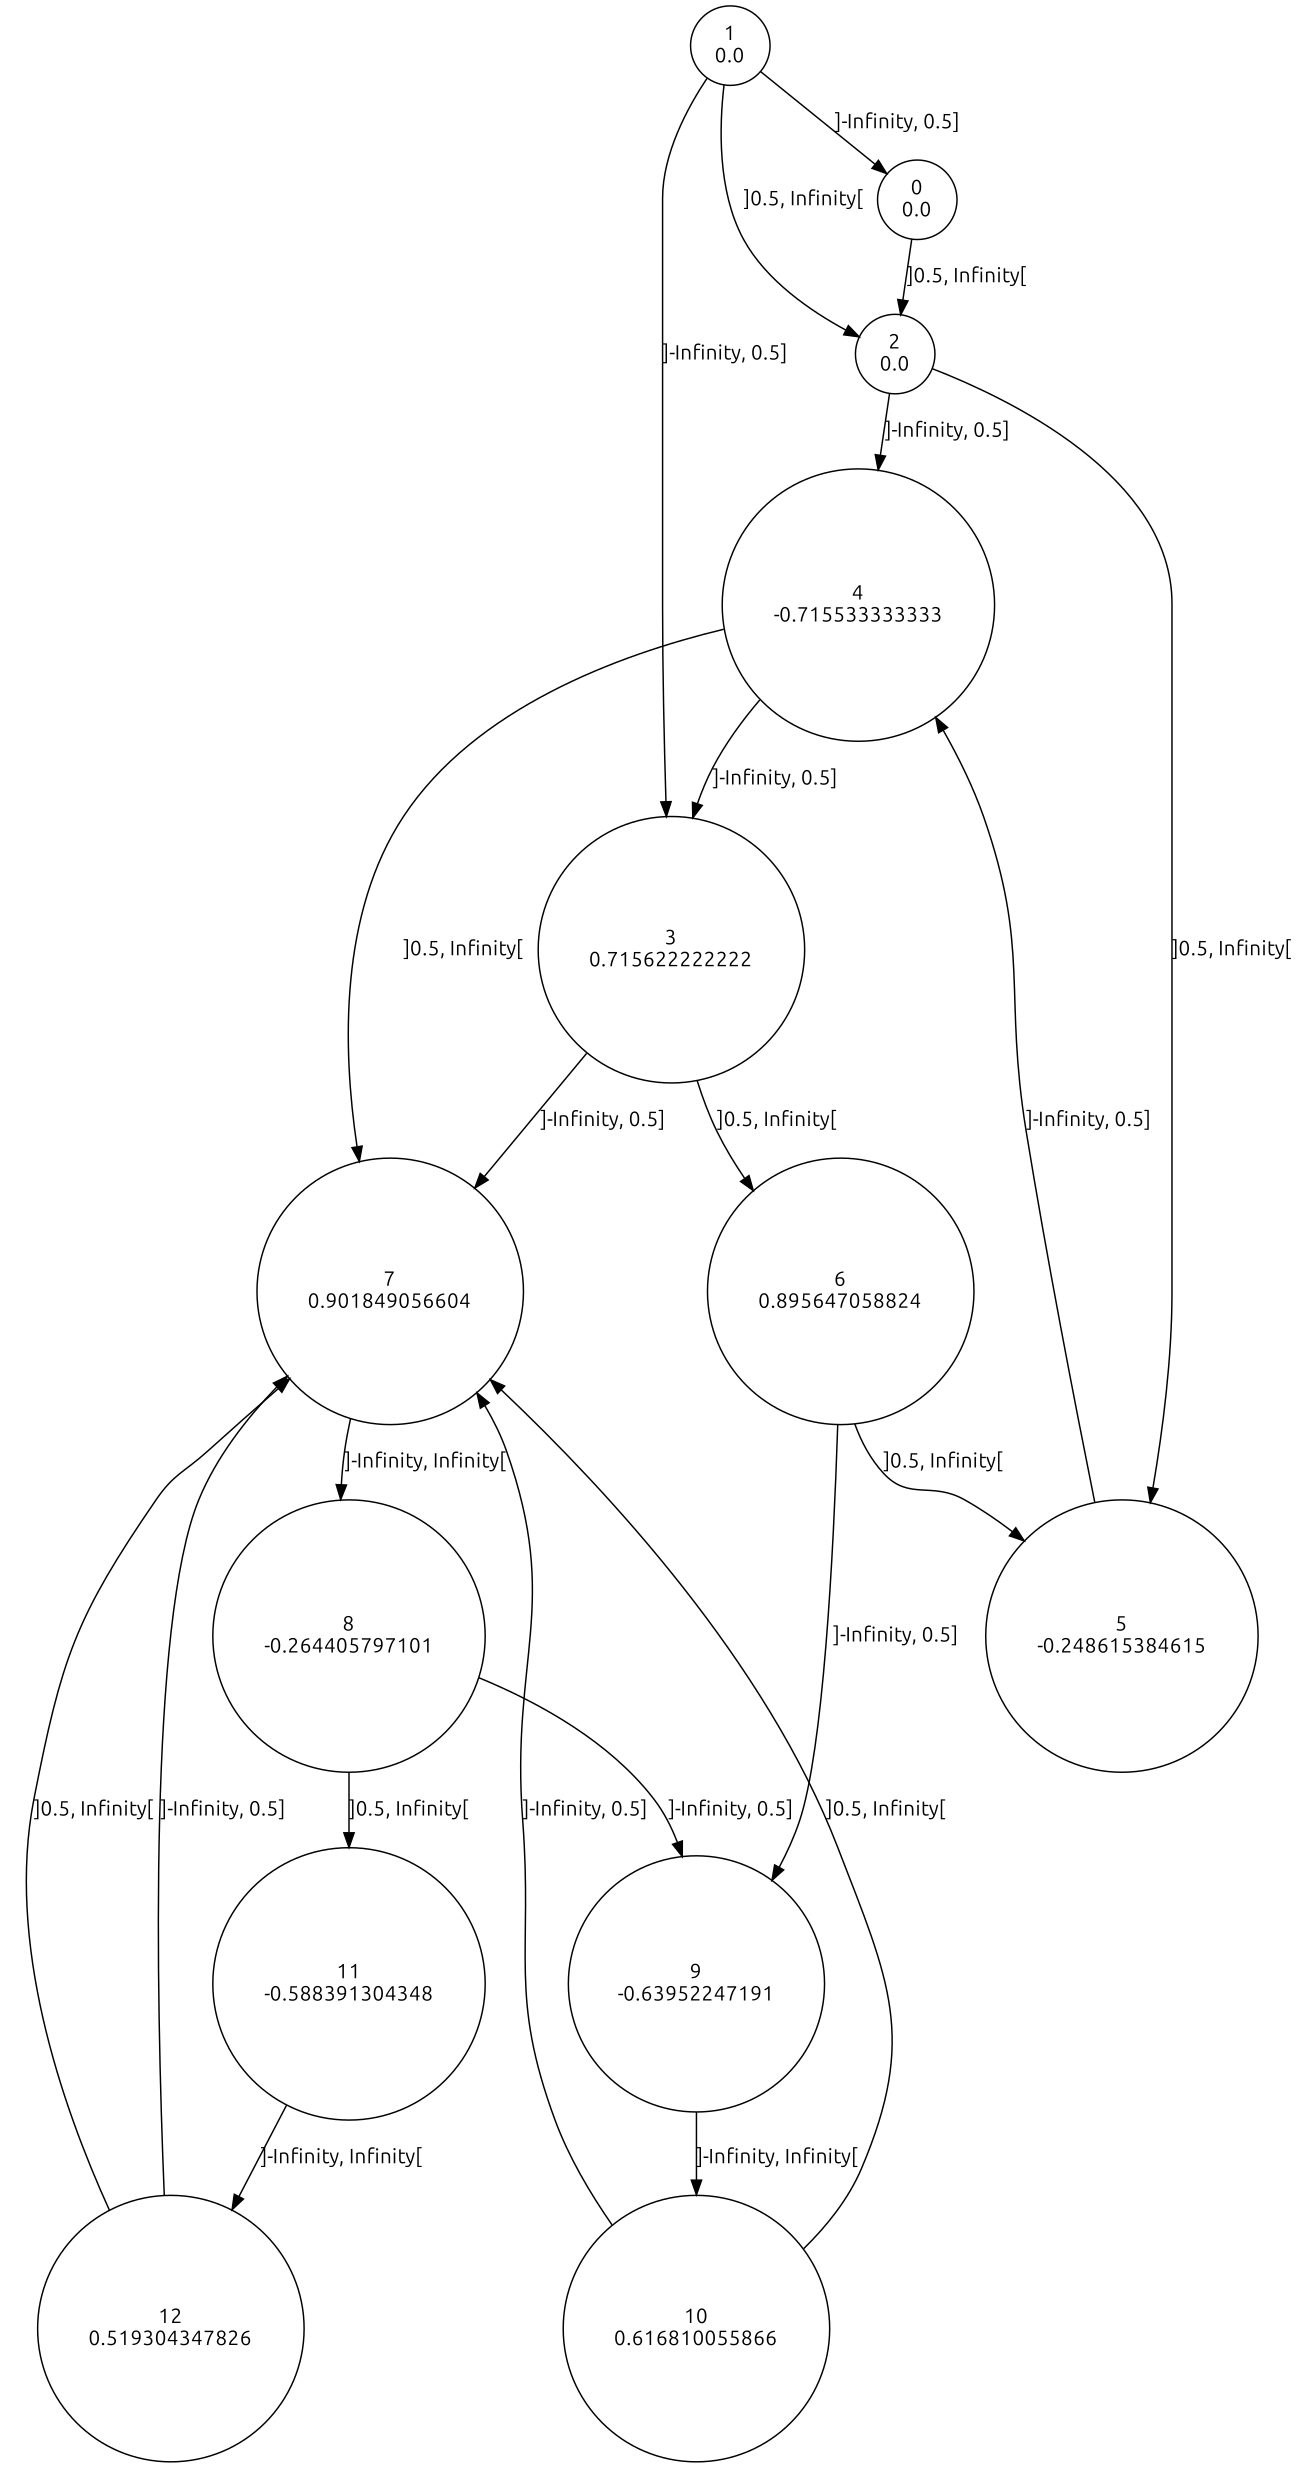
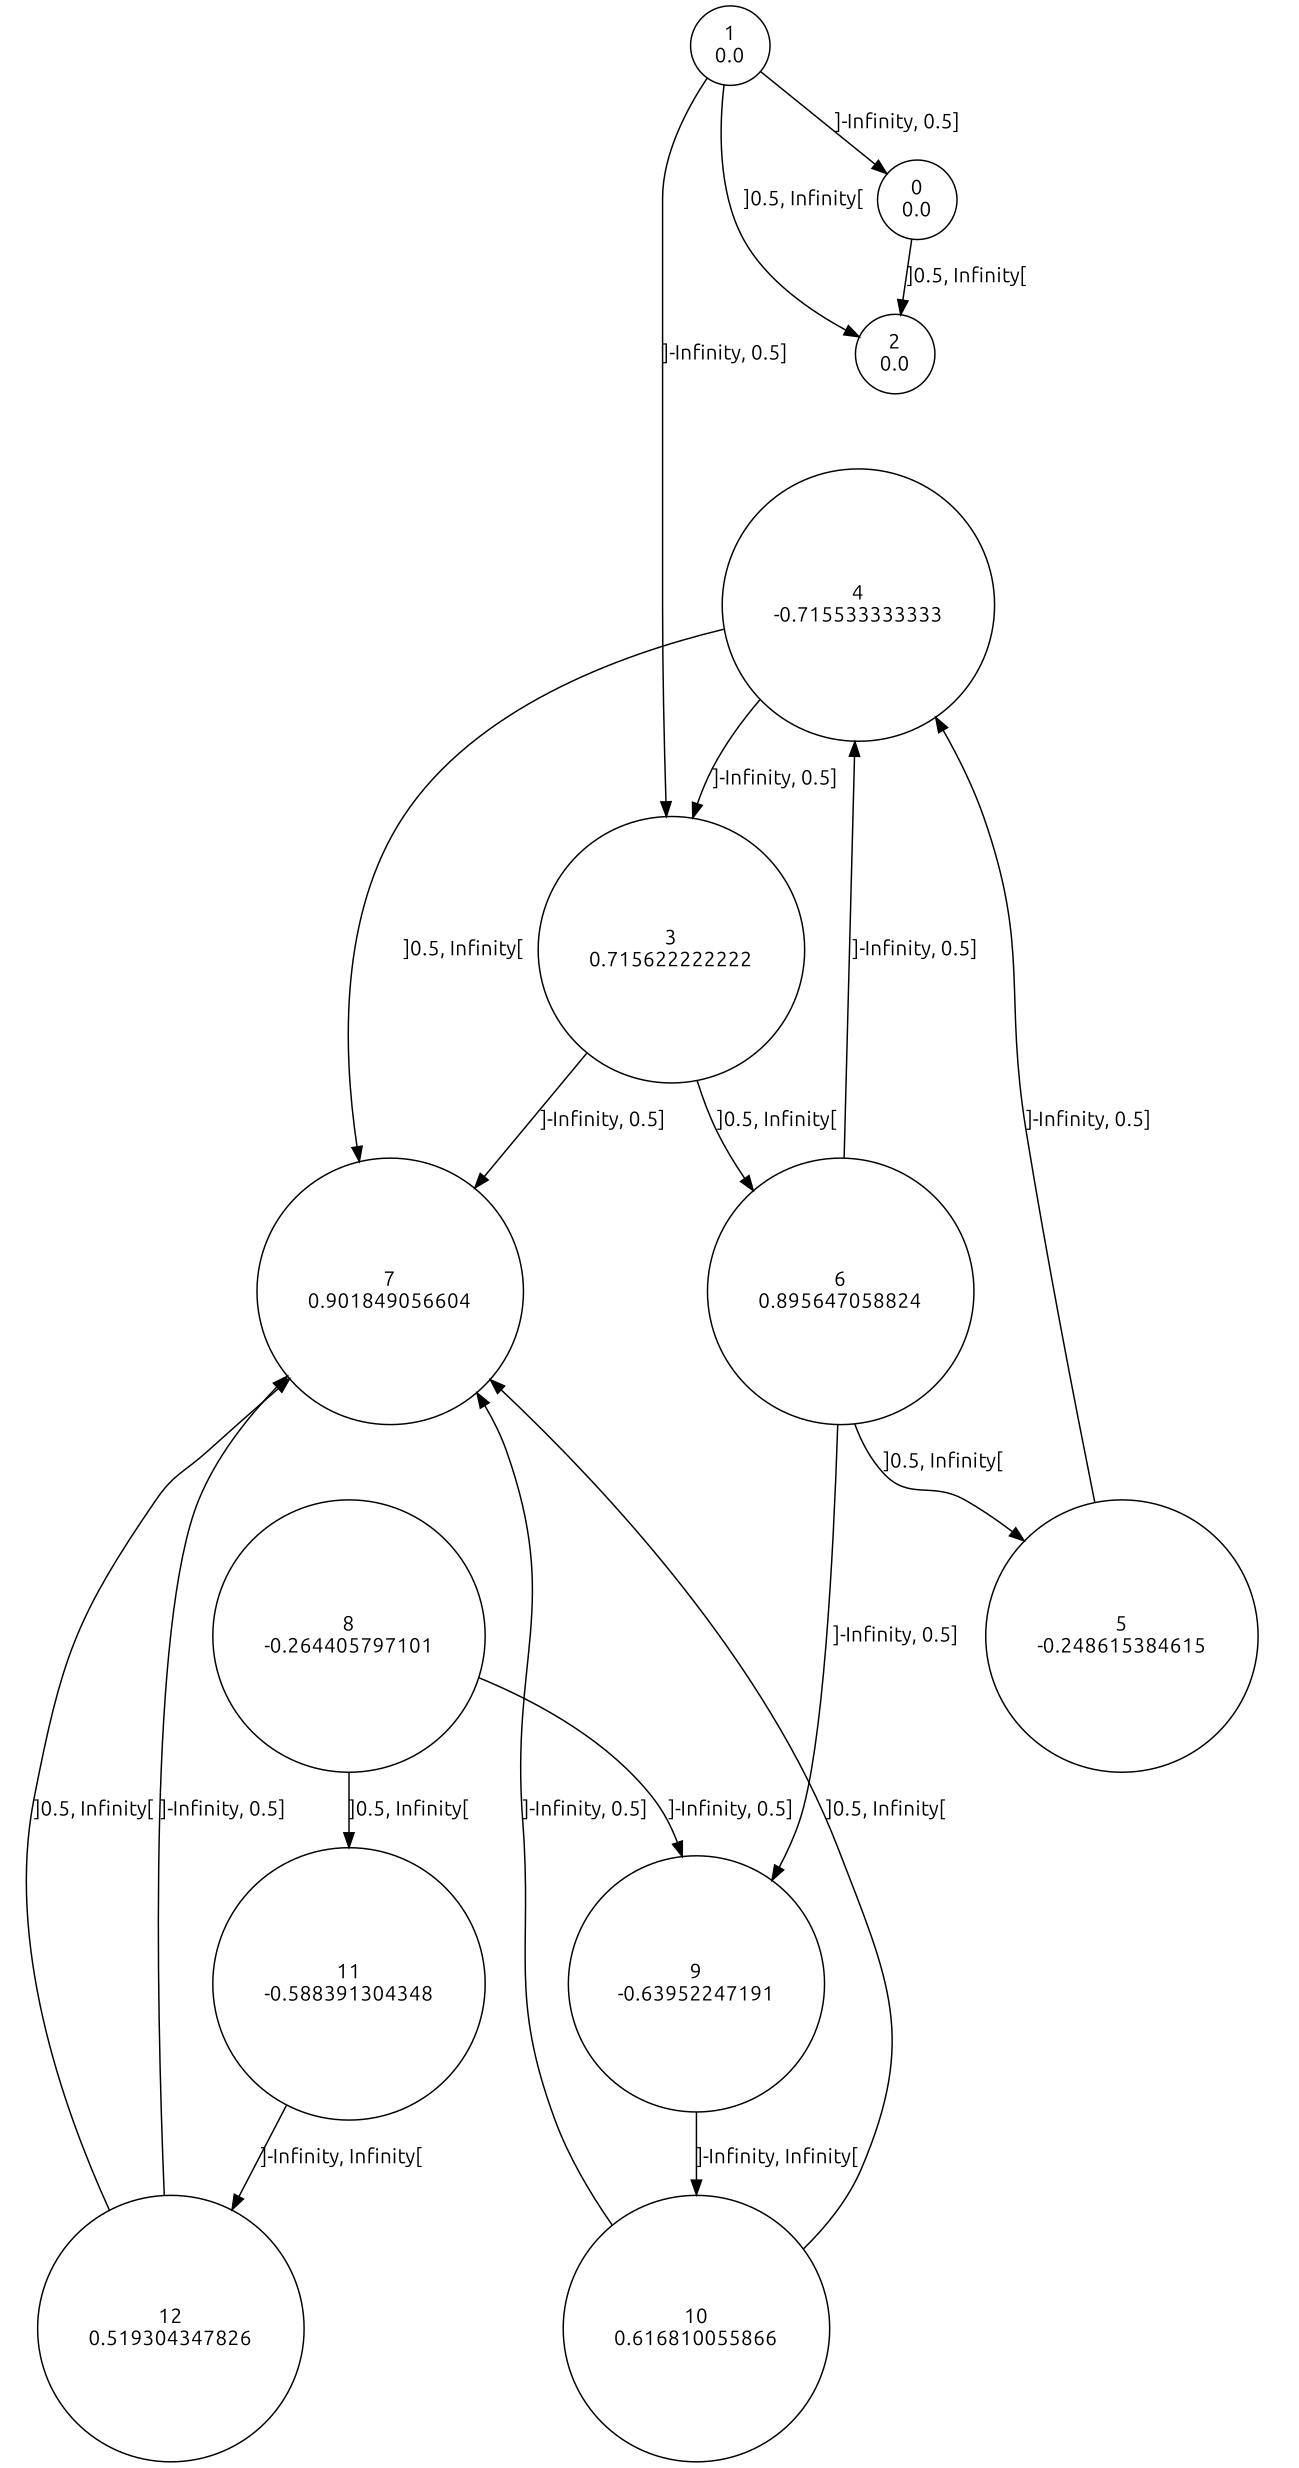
edge "2 0.0" -> "4 -0.715533333333": now "6 0.895647058824" -> "4 -0.715533333333"
edge "2 0.0" -> "5 -0.248615384615": removed, label "]0.5, Infinity["
edge "7 0.901849056604" -> "8 -0.264405797101": removed, label "]-Infinity, Infinity["
